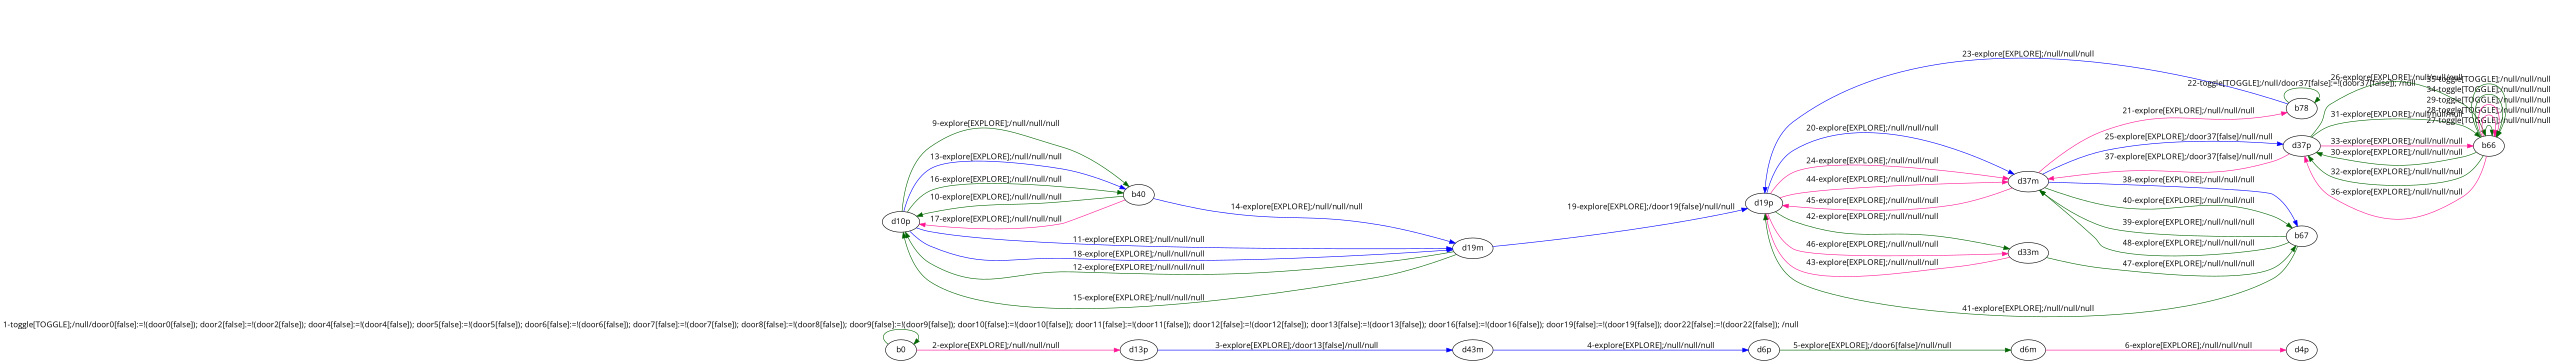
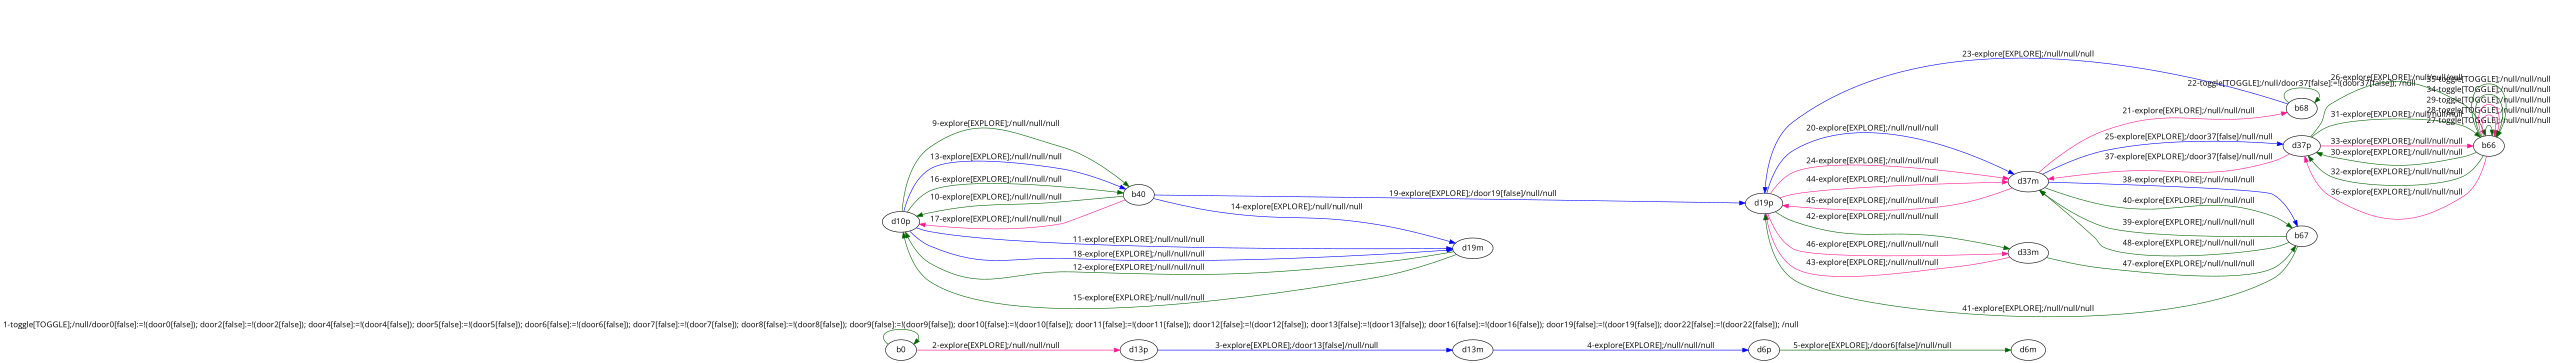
node "b78": label "b78" -> "b68"
edge "d19m" -> "d19p": now "b40" -> "d19p"
node "d43m": label "d43m" -> "d13m"
node "d4p": removed
